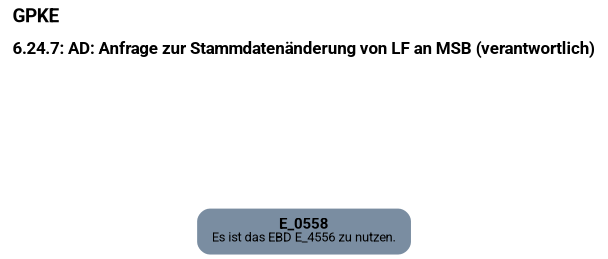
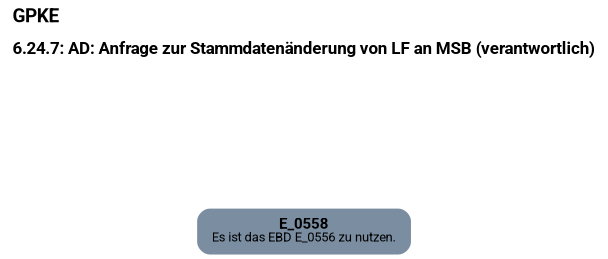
node "E_0558": text "Es ist das EBD E_4556 zu nutzen." -> "Es ist das EBD E_0556 zu nutzen."
